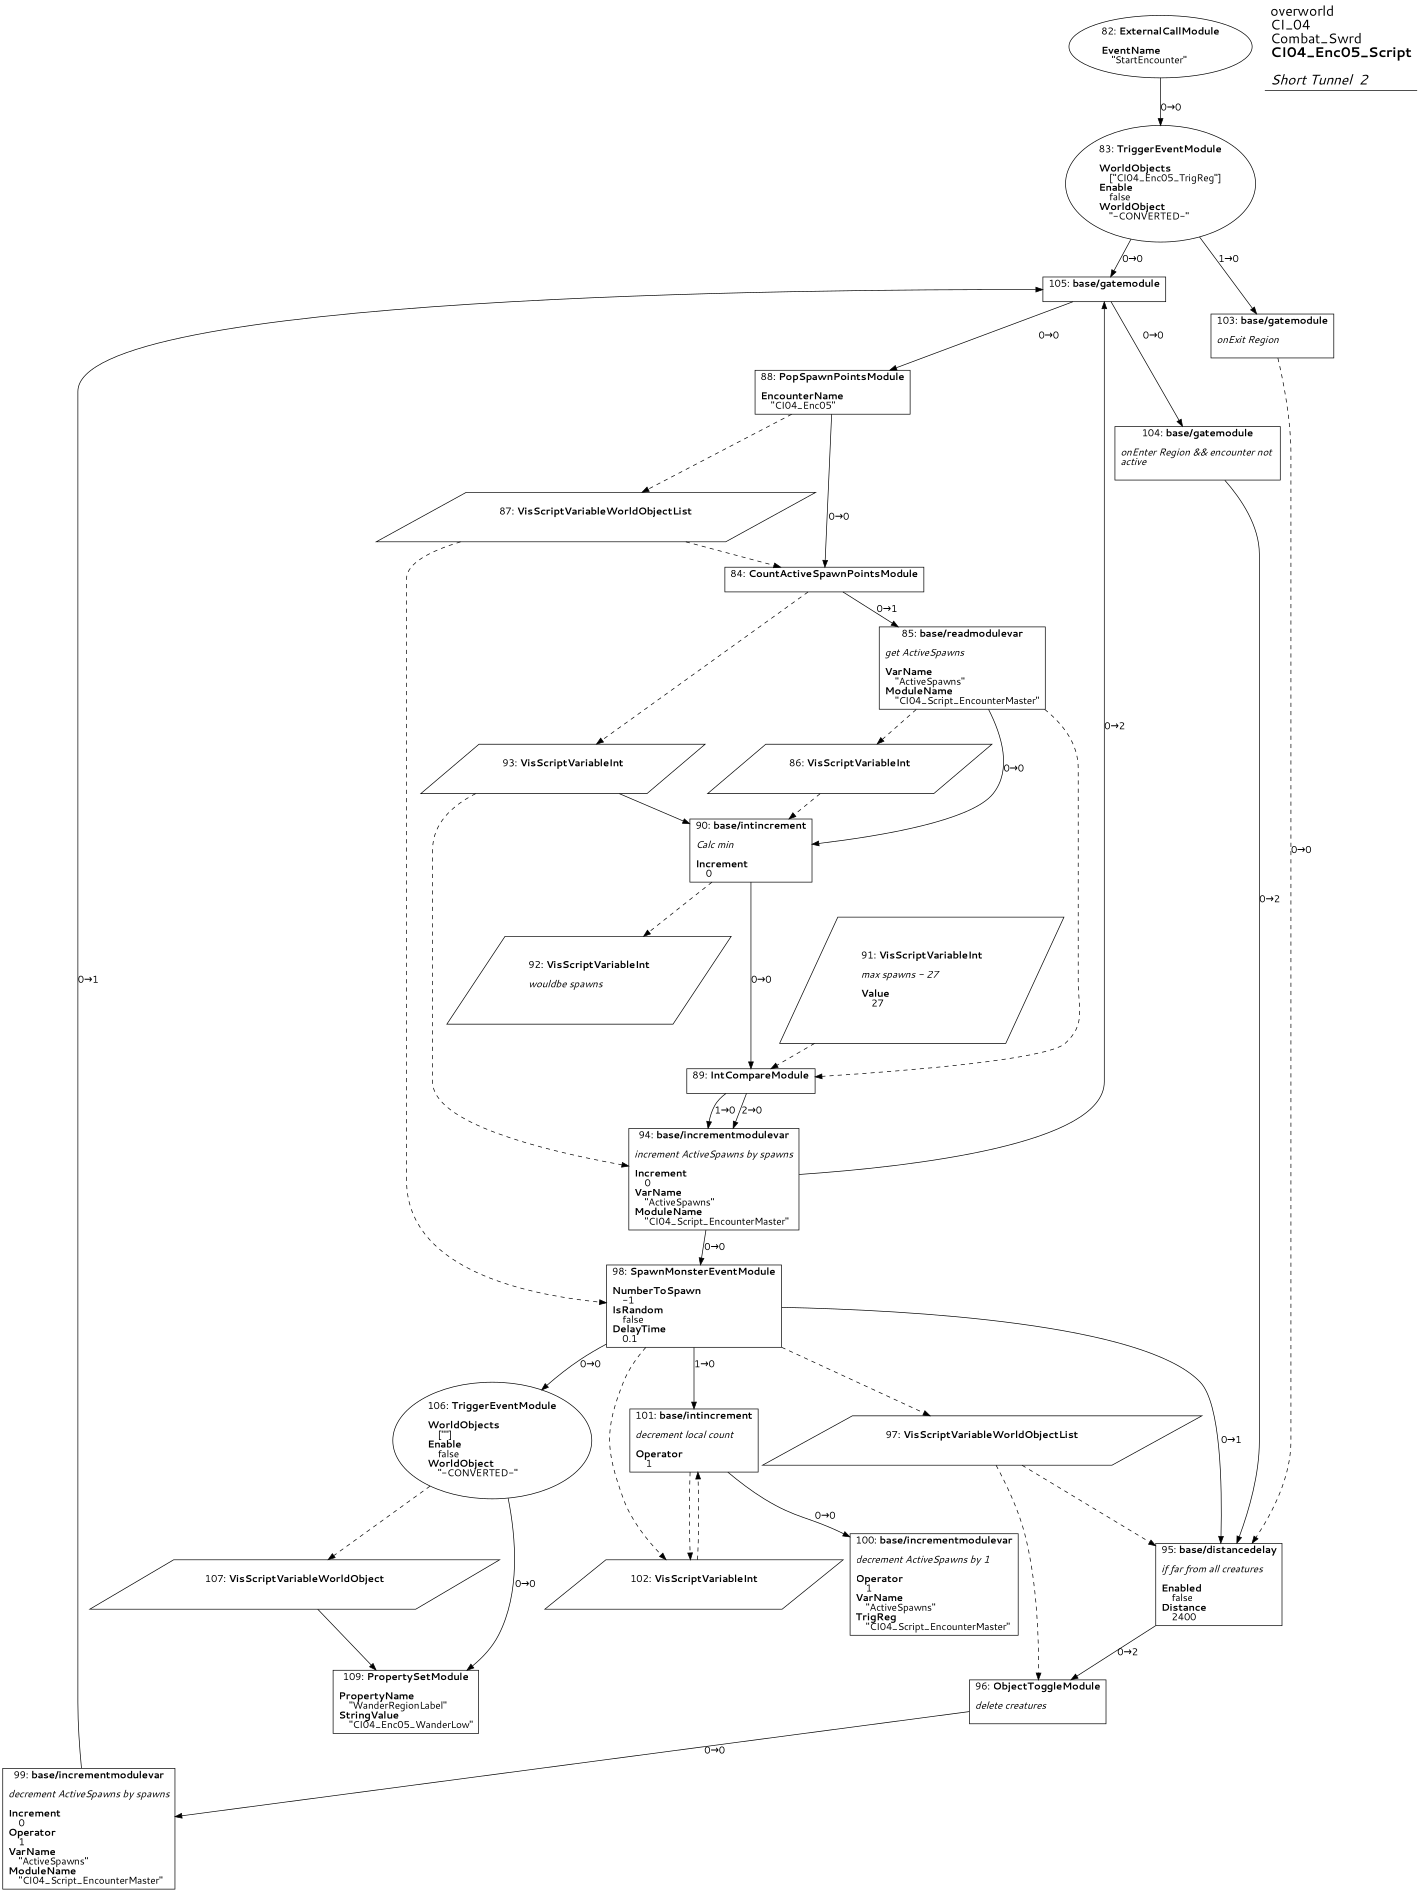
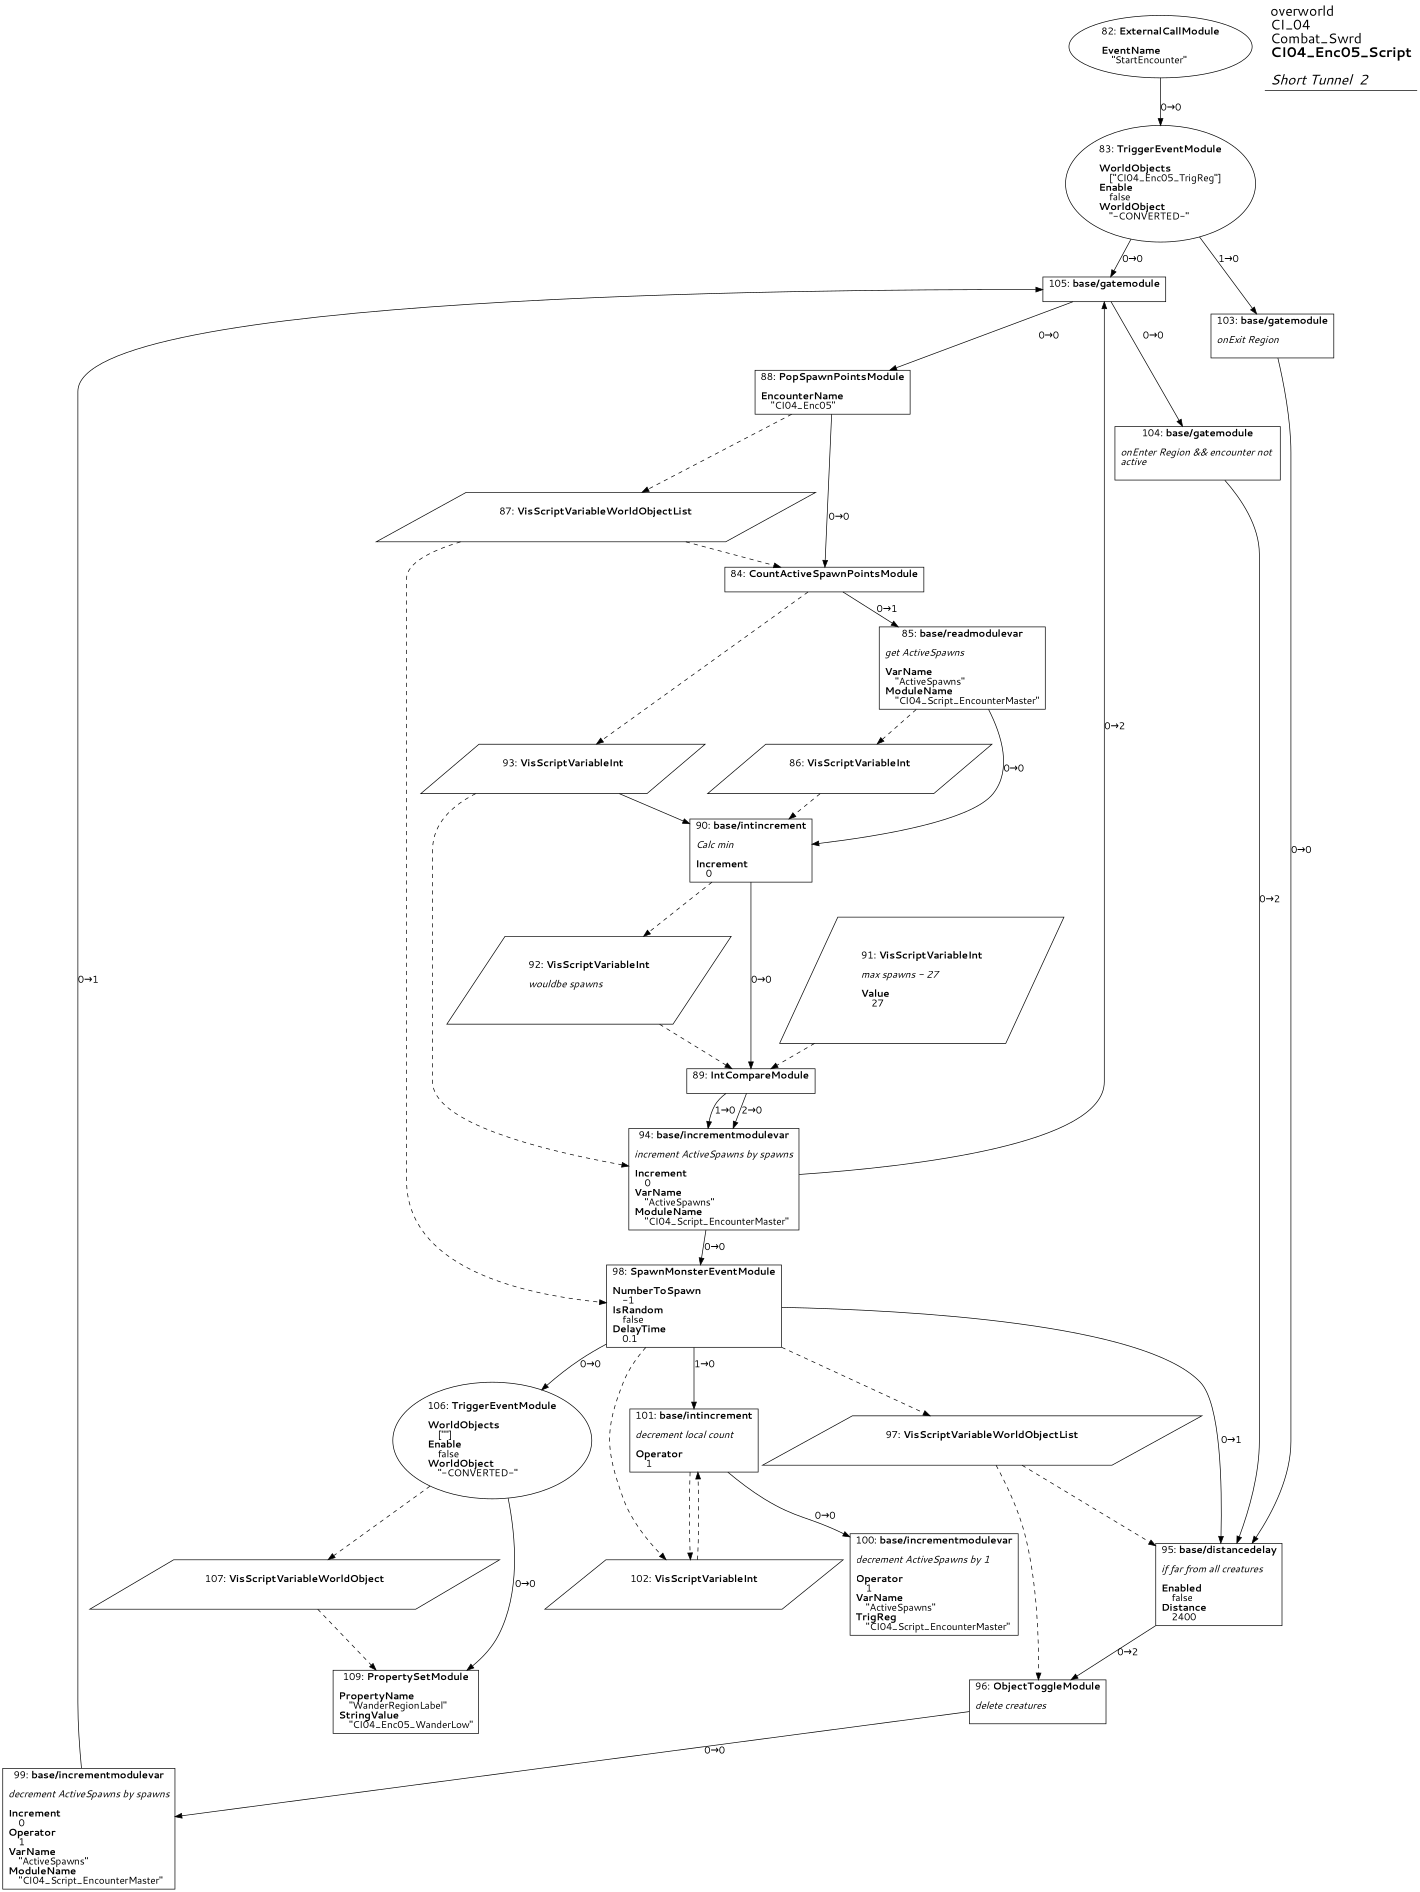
edge "103:" -> "95:": style dashed -> solid
edge "85:" -> "89:": now "92:" -> "89:"
edge "107:" -> "109:": style solid -> dashed
